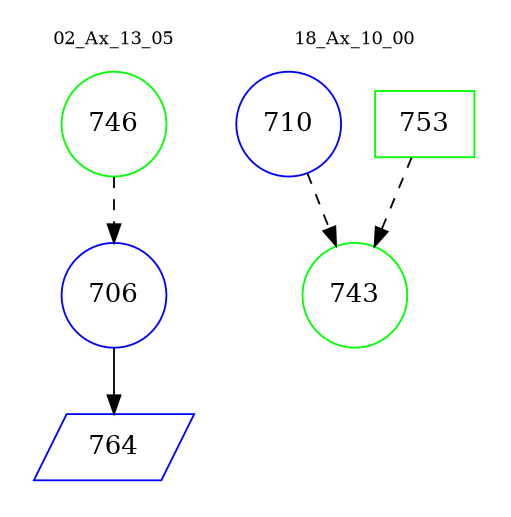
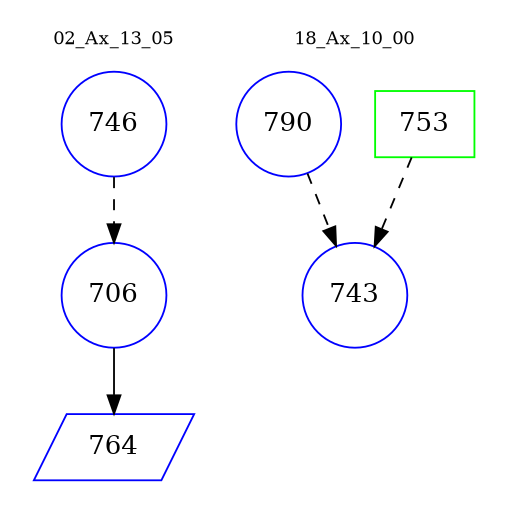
node "746": color green -> blue
node "710": label "710" -> "790"
node "743": color green -> blue
